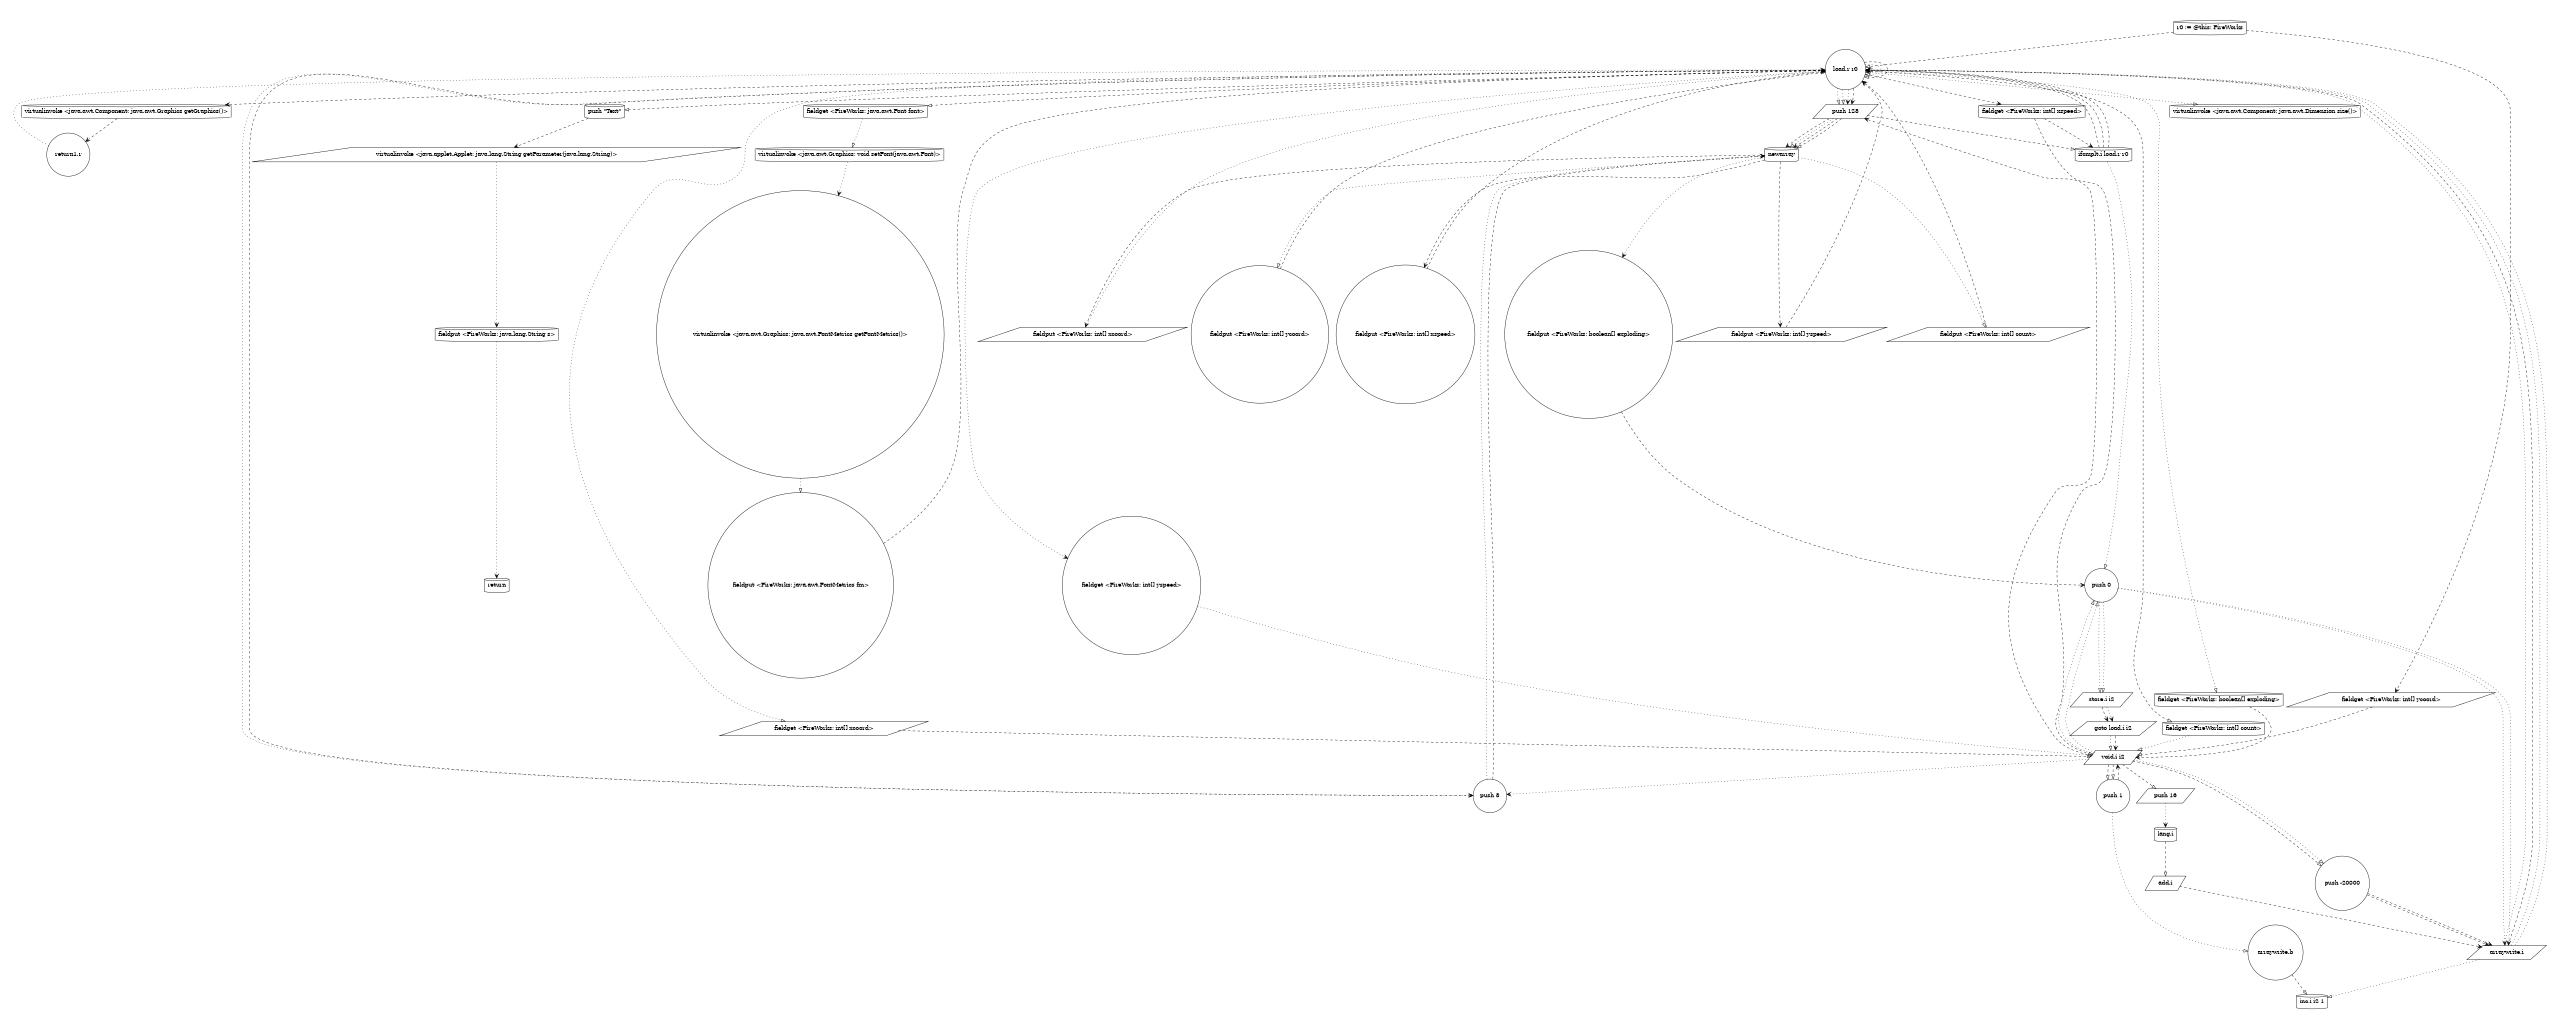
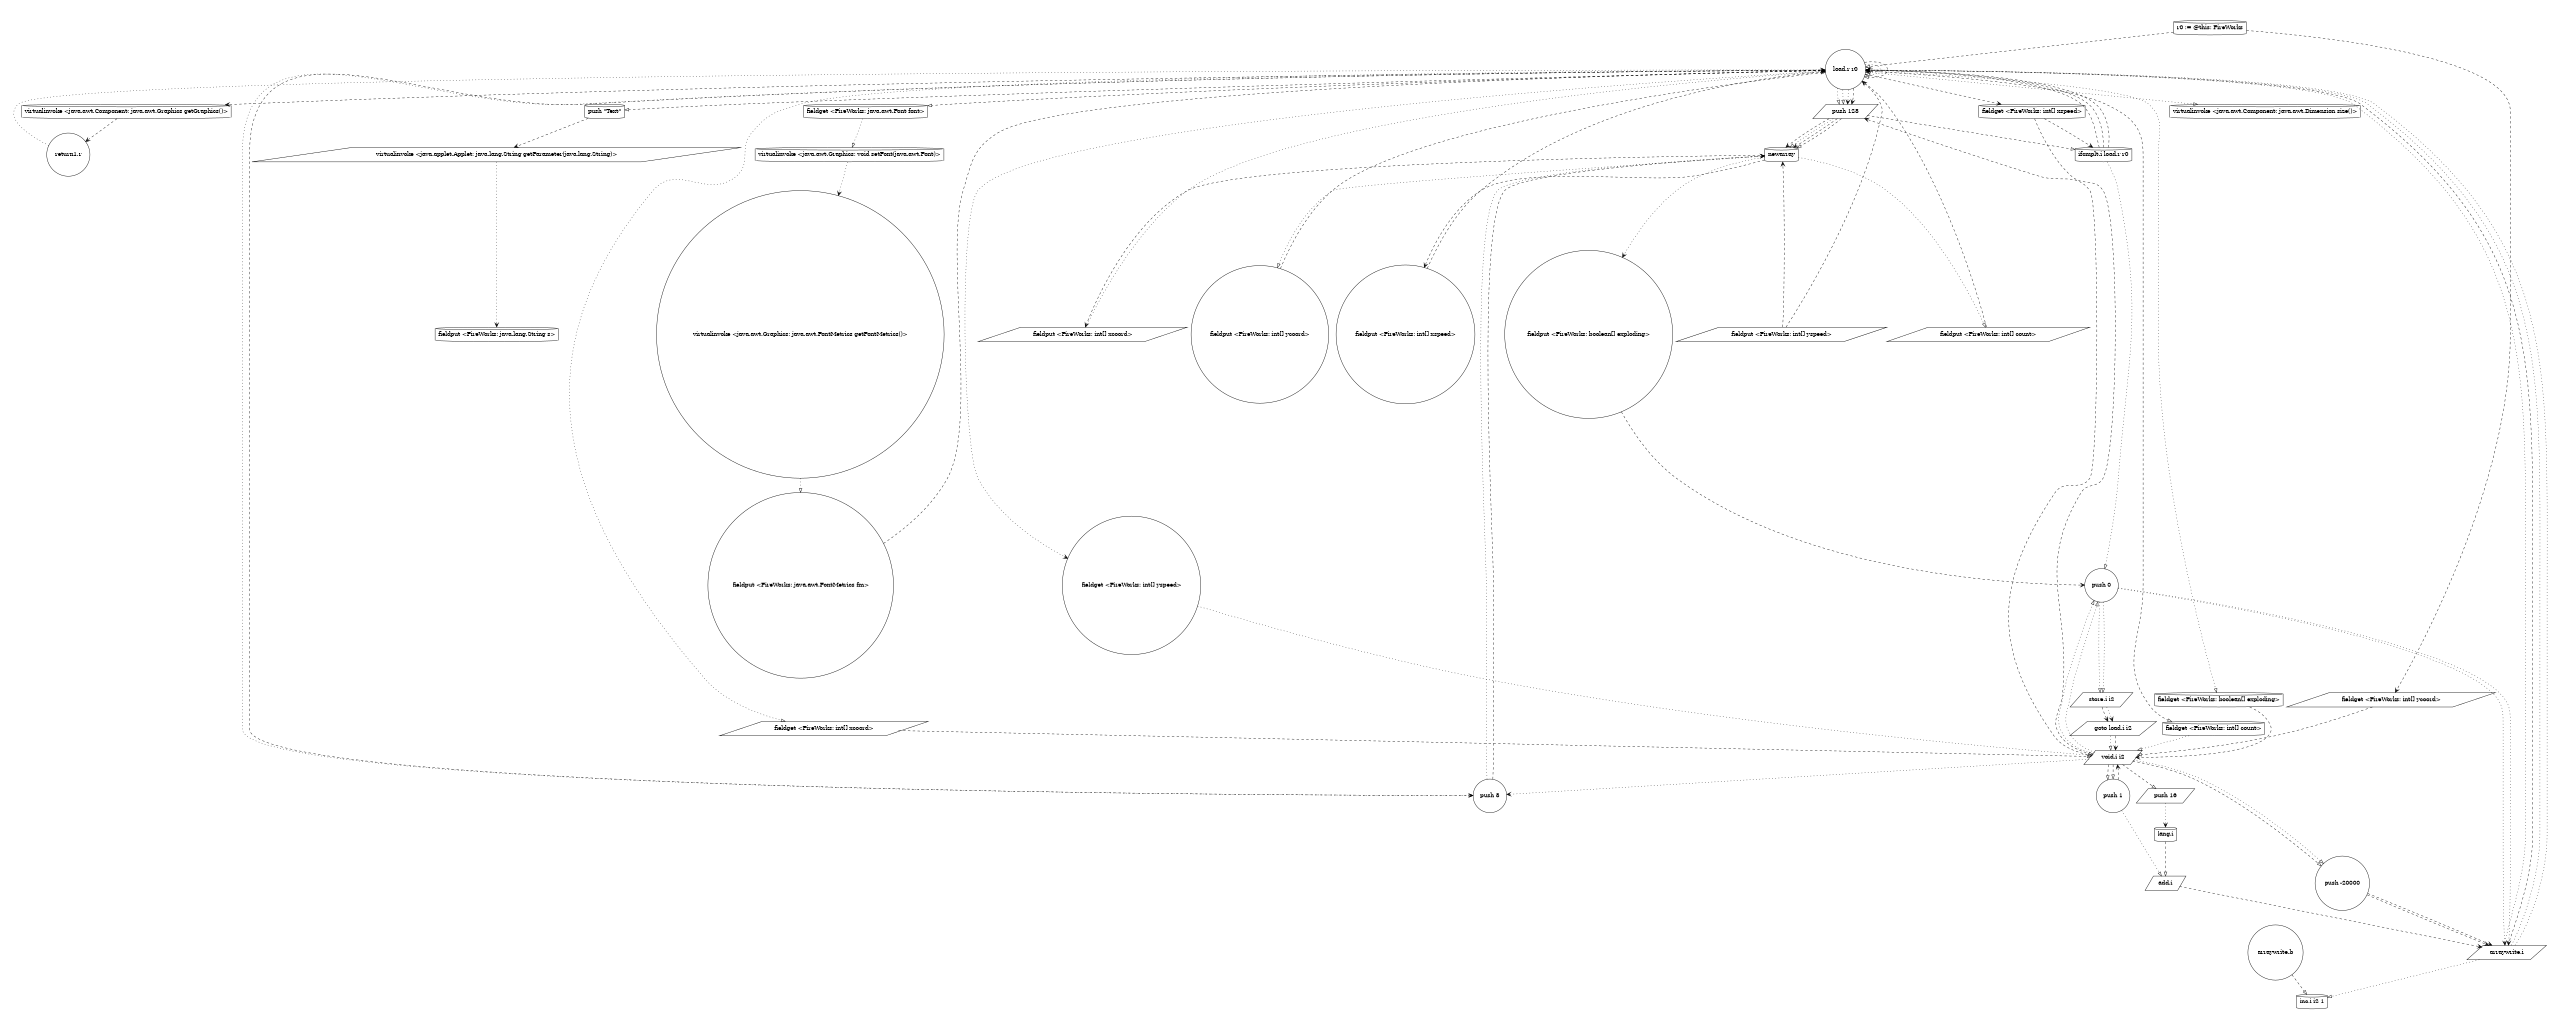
edge "fieldput <FireWorks: int[] count>" -> "load.r r0": arrowhead vee -> onormal
edge "newarray" -> "fieldput <FireWorks: int[] yspeed>": reversed
node "return": removed
edge "push 1" -> "arraywrite.b": now "push 1" -> "add.i"
